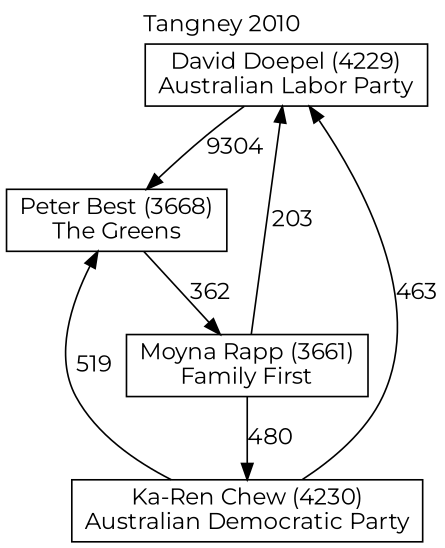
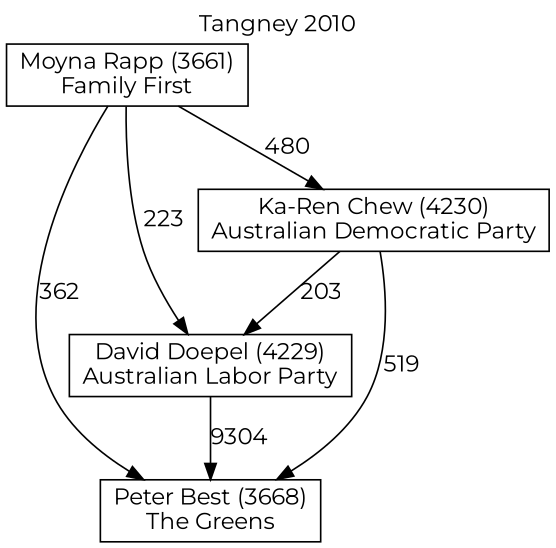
edge "Moyna Rapp (3661) Family First" -> "David Doepel (4229) Australian Labor Party": label "203" -> "223"
edge "Peter Best (3668) The Greens" -> "Moyna Rapp (3661) Family First": reversed
edge "Ka-Ren Chew (4230) Australian Democratic Party" -> "David Doepel (4229) Australian Labor Party": label "463" -> "203"
